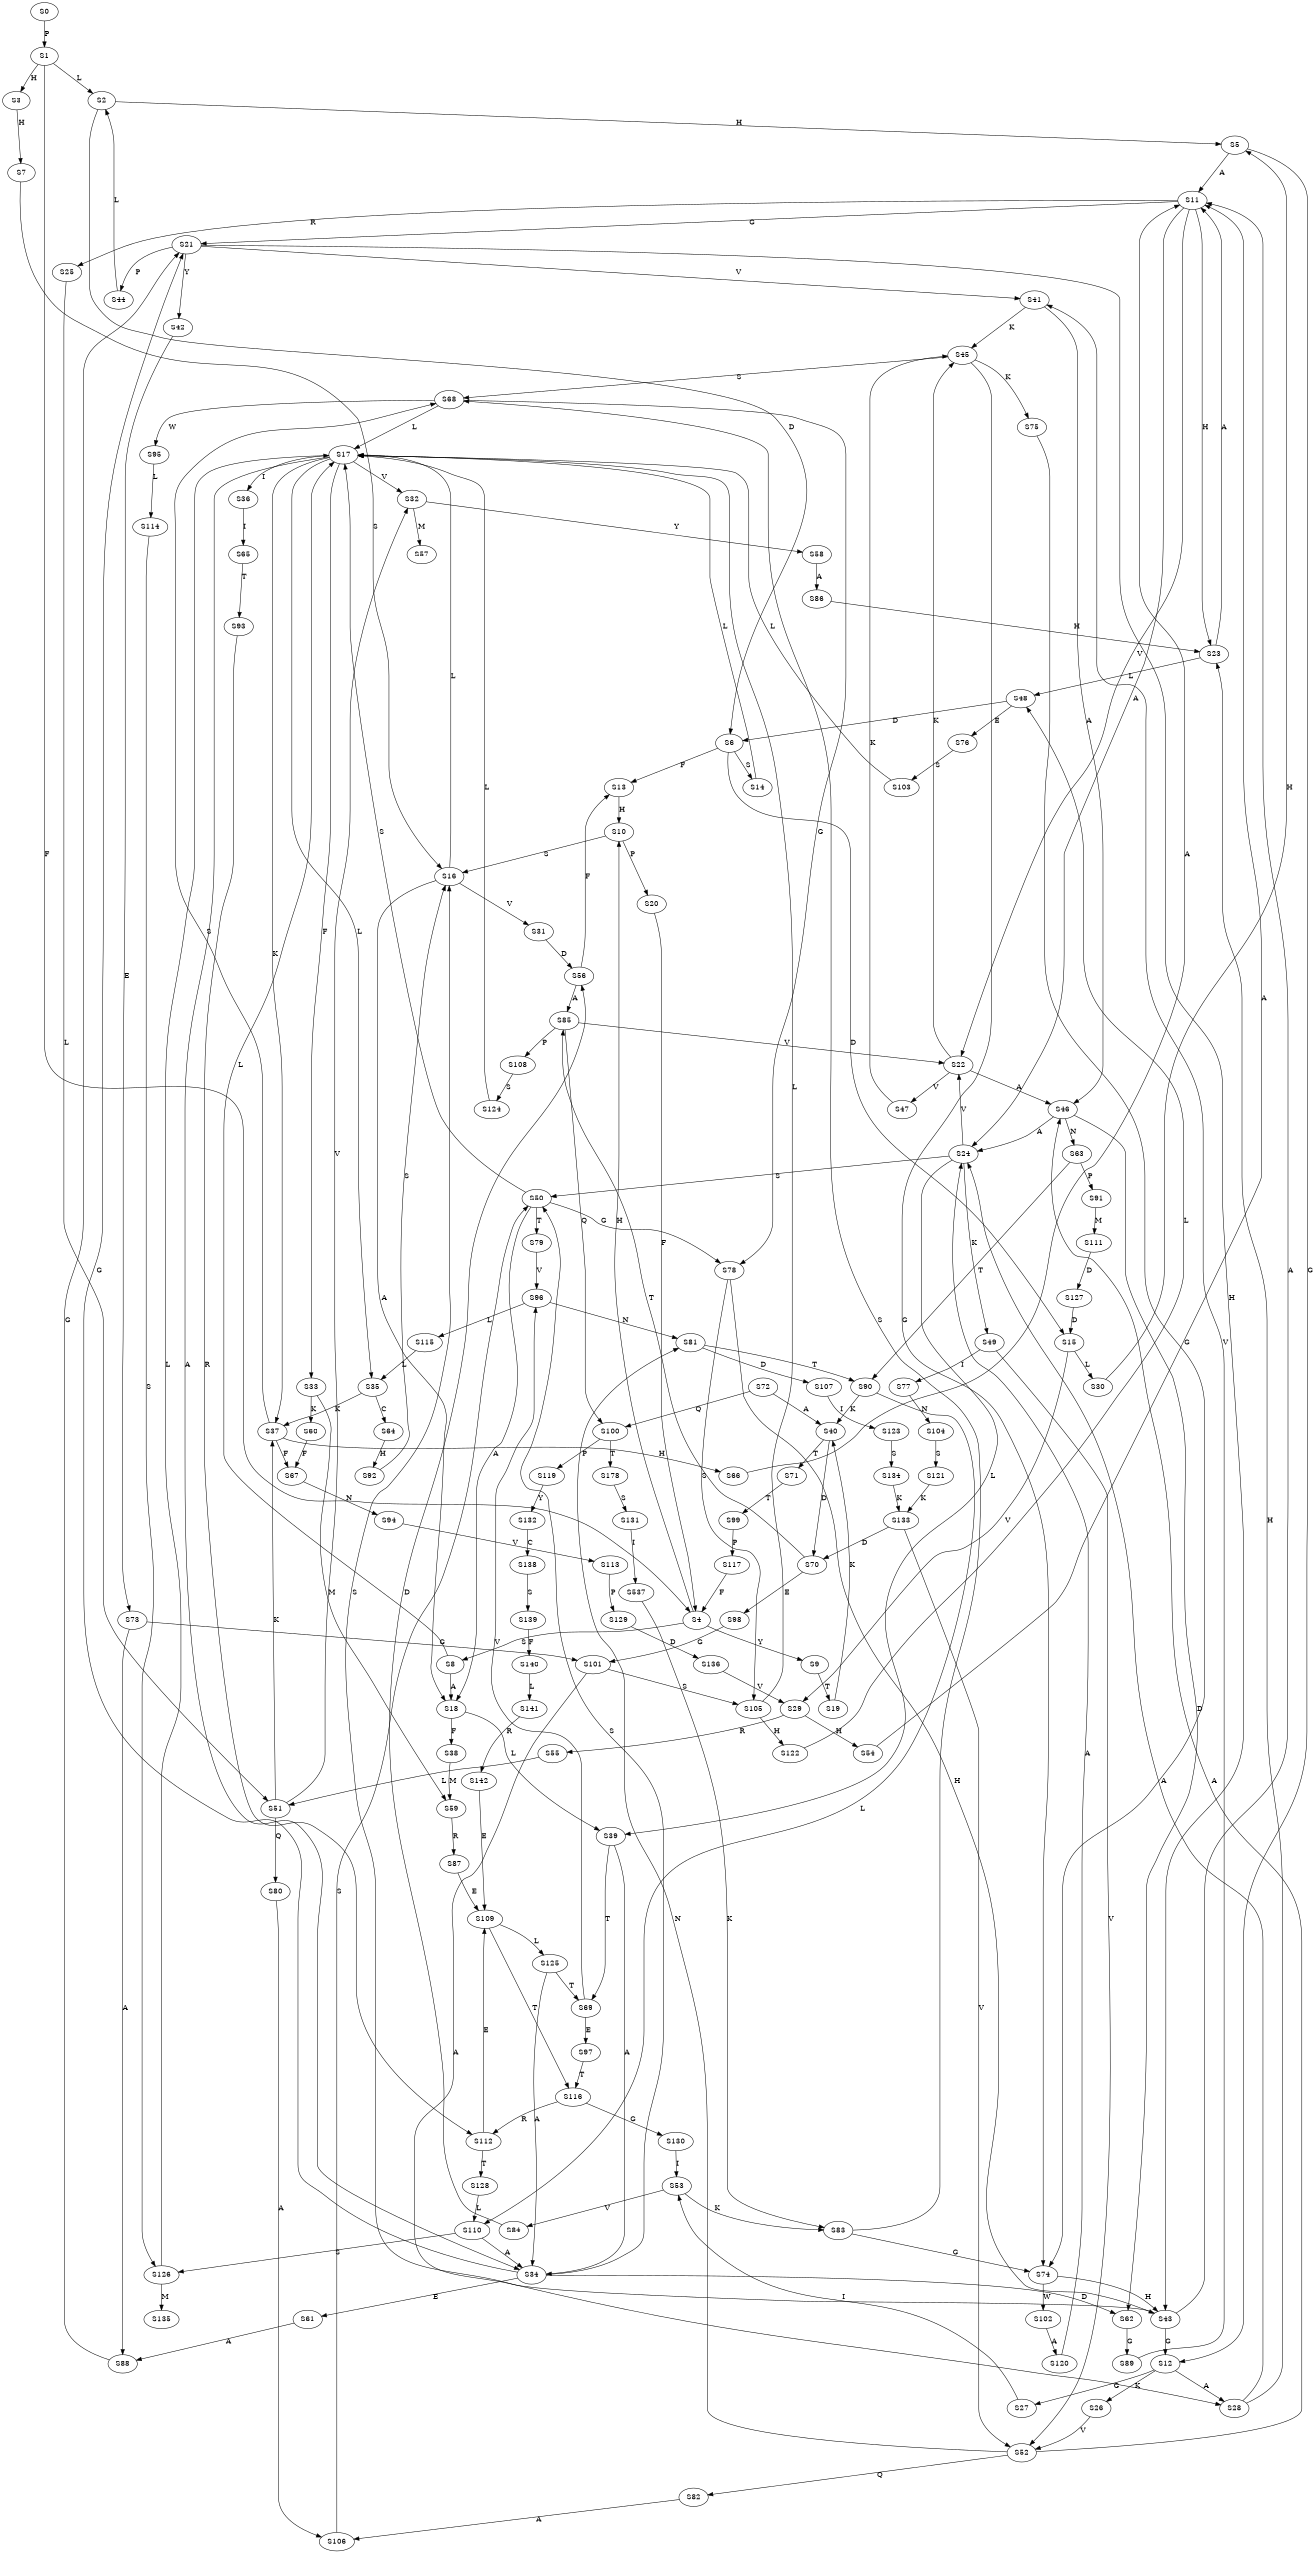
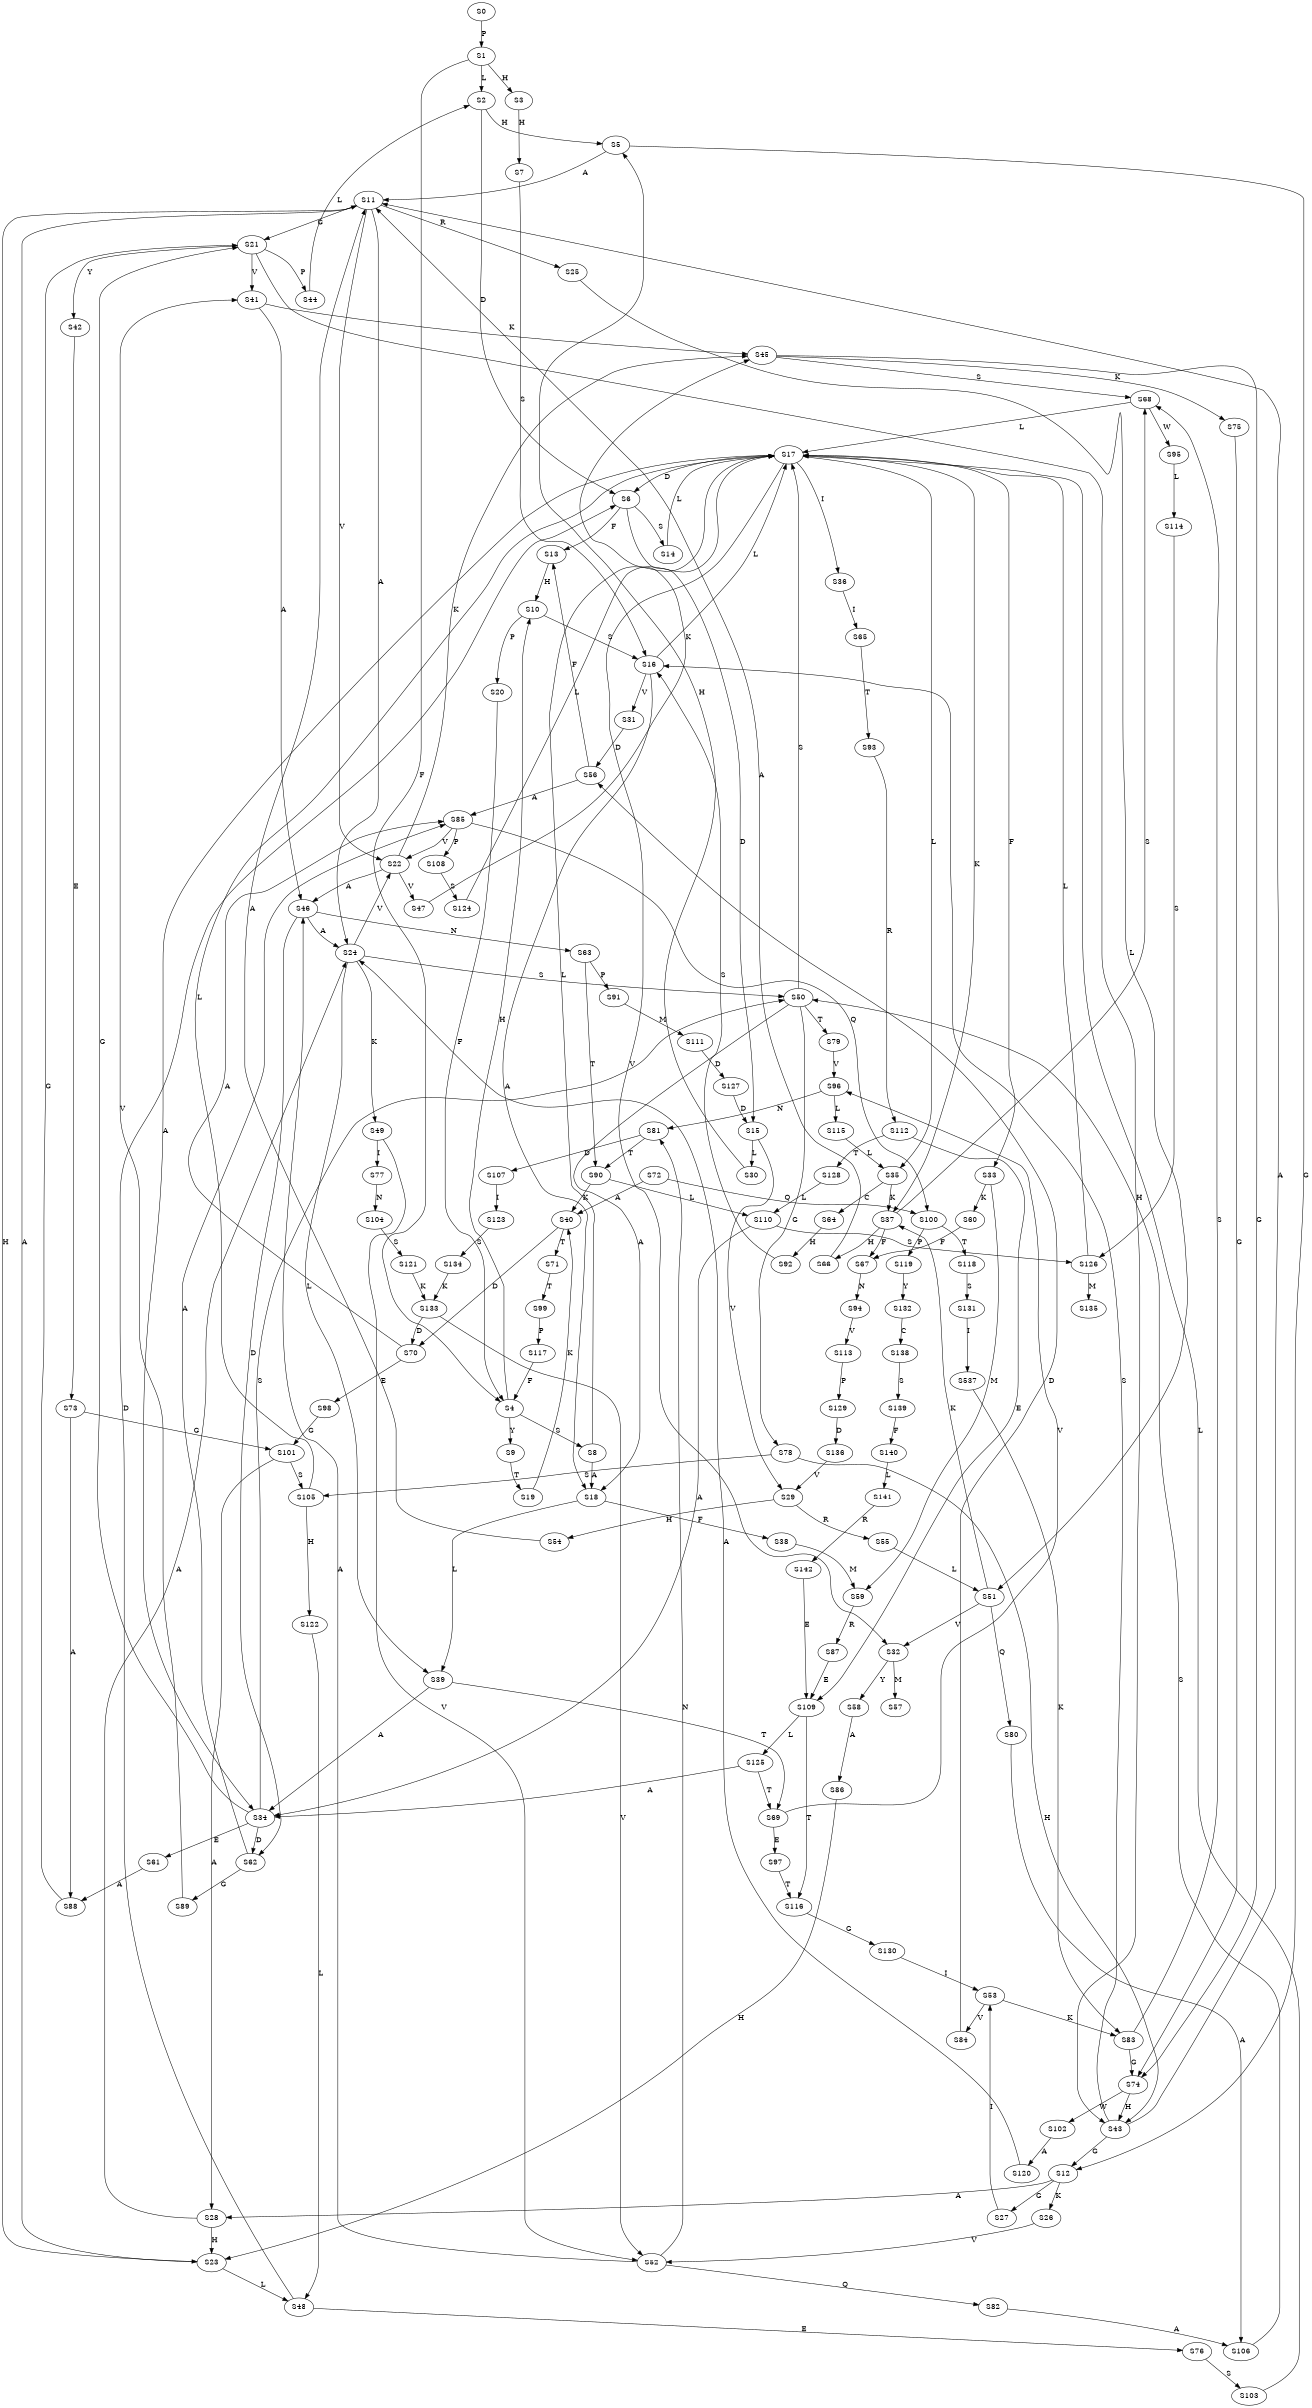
edge "S17" -> "S6": added, label "D"
edge "S68" -> "S78": removed, label "G"
edge "S62" -> "S85": added, label "A"
edge "S70" -> "S85": label "T" -> "A"
node "S178": label "S178" -> "S118"
edge "S116" -> "S112": removed, label "R"
